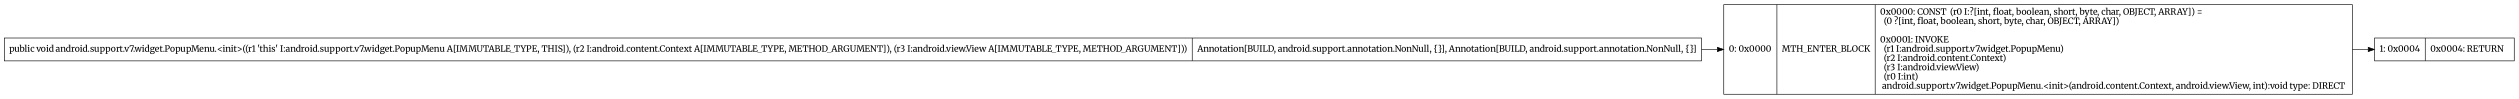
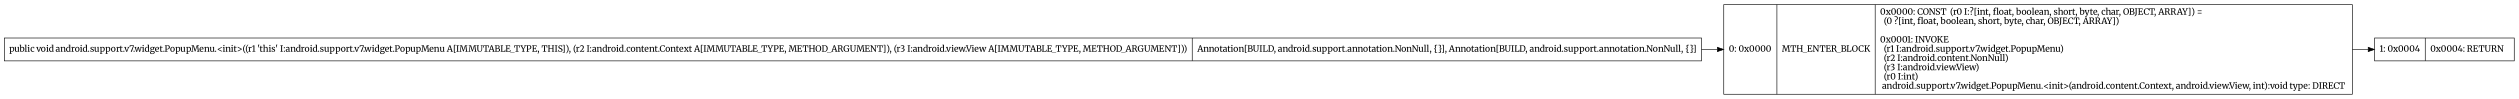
node "0: 0x0000": text "(r2 I:android.content.Context)" -> "(r2 I:android.content.NonNull)"
